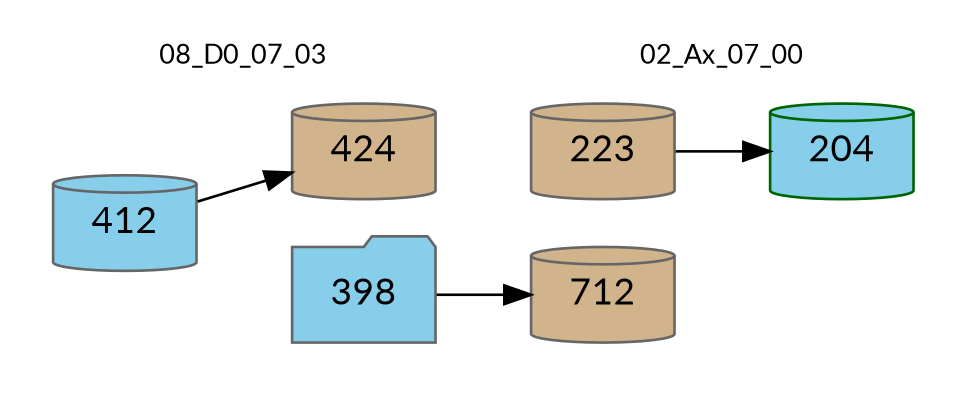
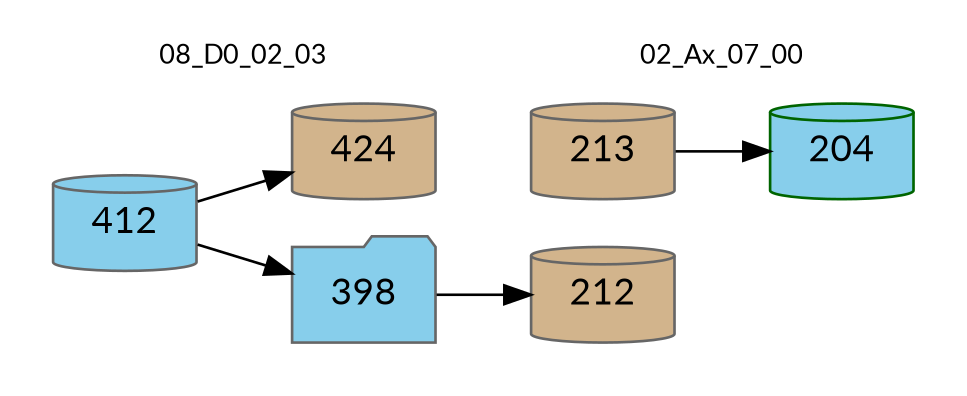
cluster "08_D0_07_03": label "08_D0_07_03" -> "08_D0_02_03"
node "223": label "223" -> "213"
edge "412" -> "398": added
node "712": label "712" -> "212"
